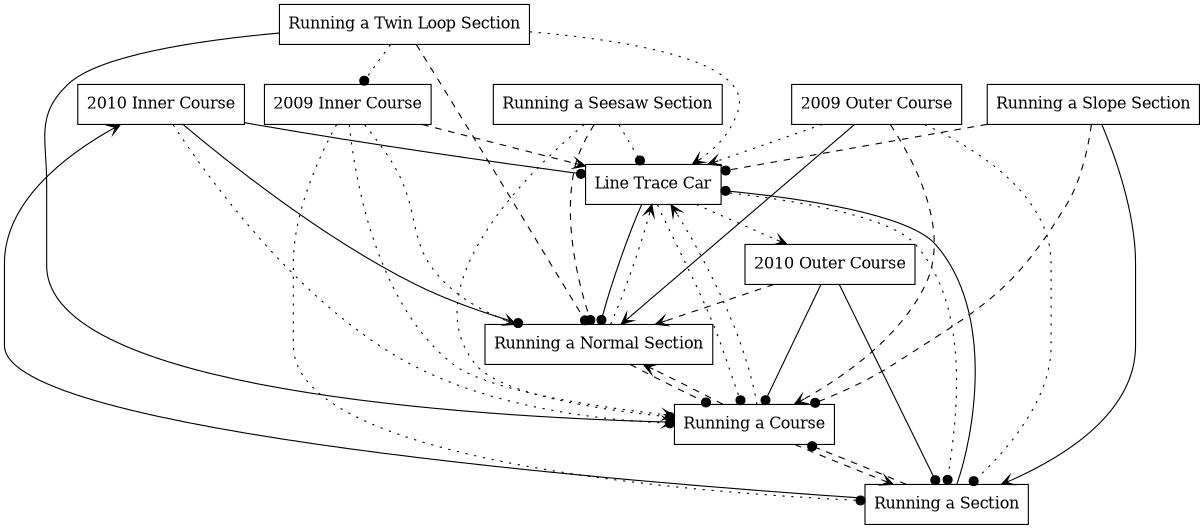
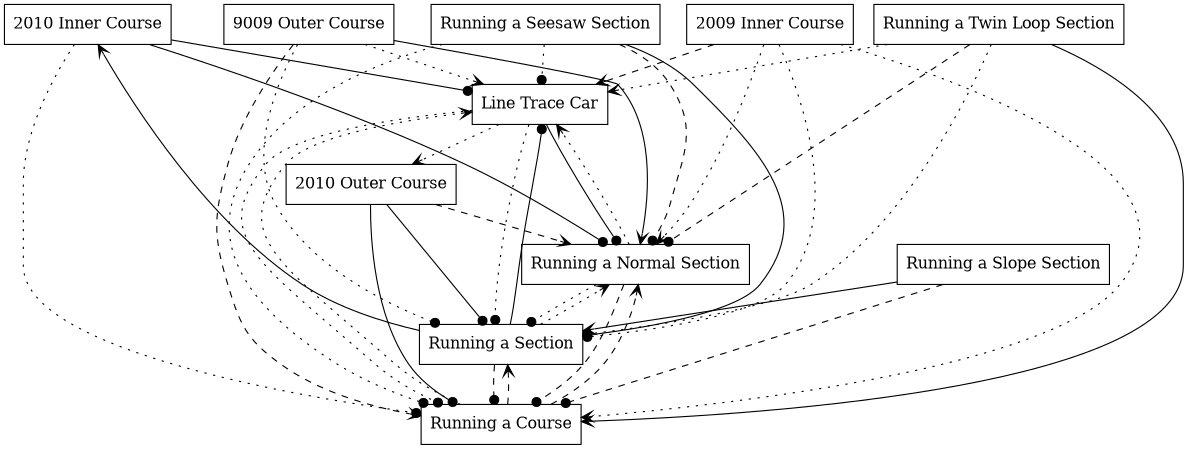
edge "Running a Twin Loop Section" -> "2009 Inner Course": now "Running a Twin Loop Section" -> "Running a Section"
node "2009 Outer Course": label "2009 Outer Course" -> "9009 Outer Course"
edge "Running a Slope Section" -> "Line Trace Car": removed
edge "Running a Seesaw Section" -> "Running a Section": added
edge "Running a Normal Section" -> "Running a Section": added
edge "Running a Section" -> "Running a Normal Section": added
